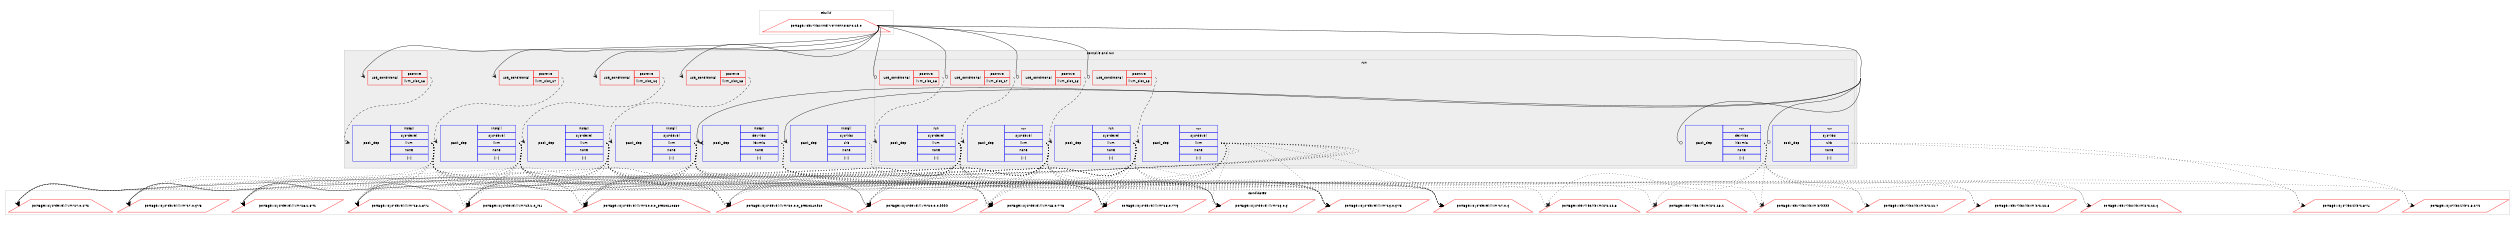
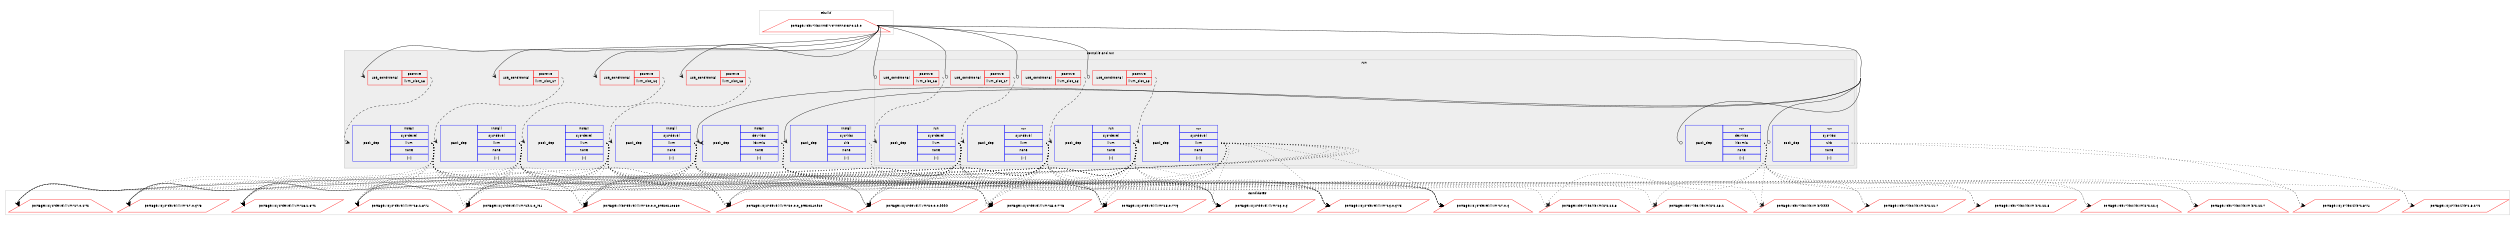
node "portage://sys-devel/llvm-20.0.0_pre20240830": label "portage://sys-devel/llvm-20.0.0_pre20240830" -> "portage://libs-devel/llvm-20.0.0_pre20240830"
node "portage://dev-libs/libxml2-2.12.7": added
